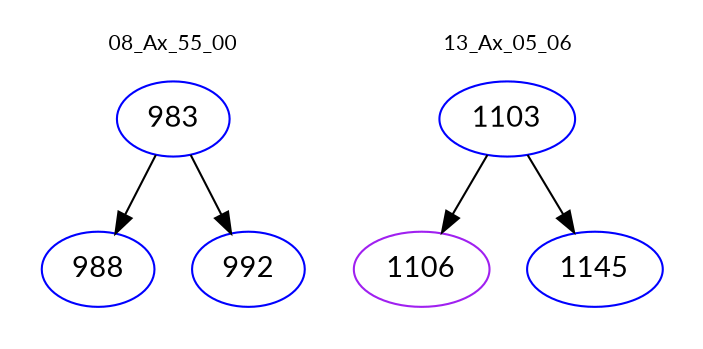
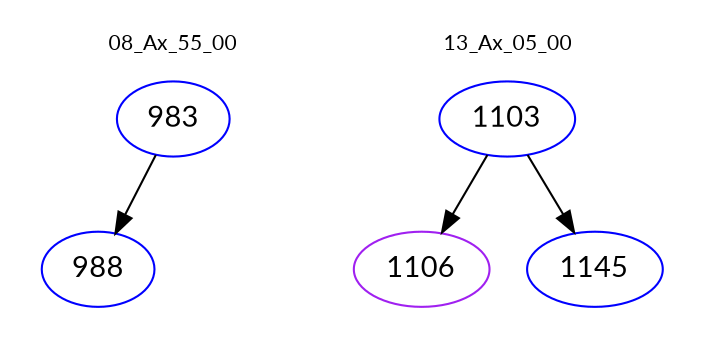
cluster "13_Ax_05_06": label "13_Ax_05_06" -> "13_Ax_05_00"
node "992": removed
